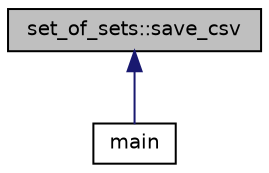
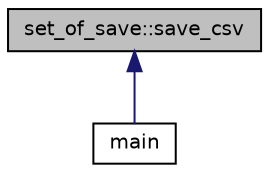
node "set_of_sets::save_csv": label "set_of_sets::save_csv" -> "set_of_save::save_csv"
